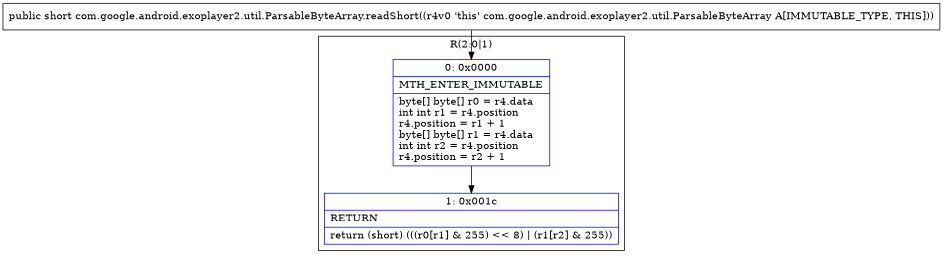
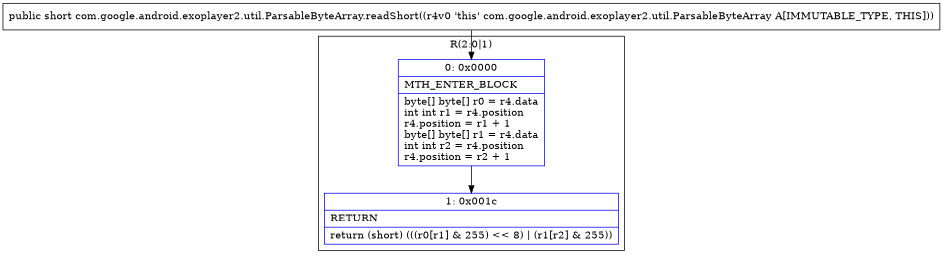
node "0: 0x0000": text "MTH_ENTER_IMMUTABLE" -> "MTH_ENTER_BLOCK"
